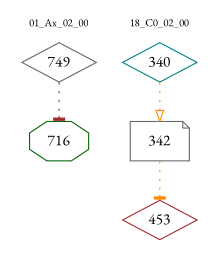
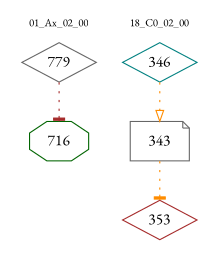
node "749": label "749" -> "779"
node "340": label "340" -> "346"
node "342": label "342" -> "343"
node "453": label "453" -> "353"
